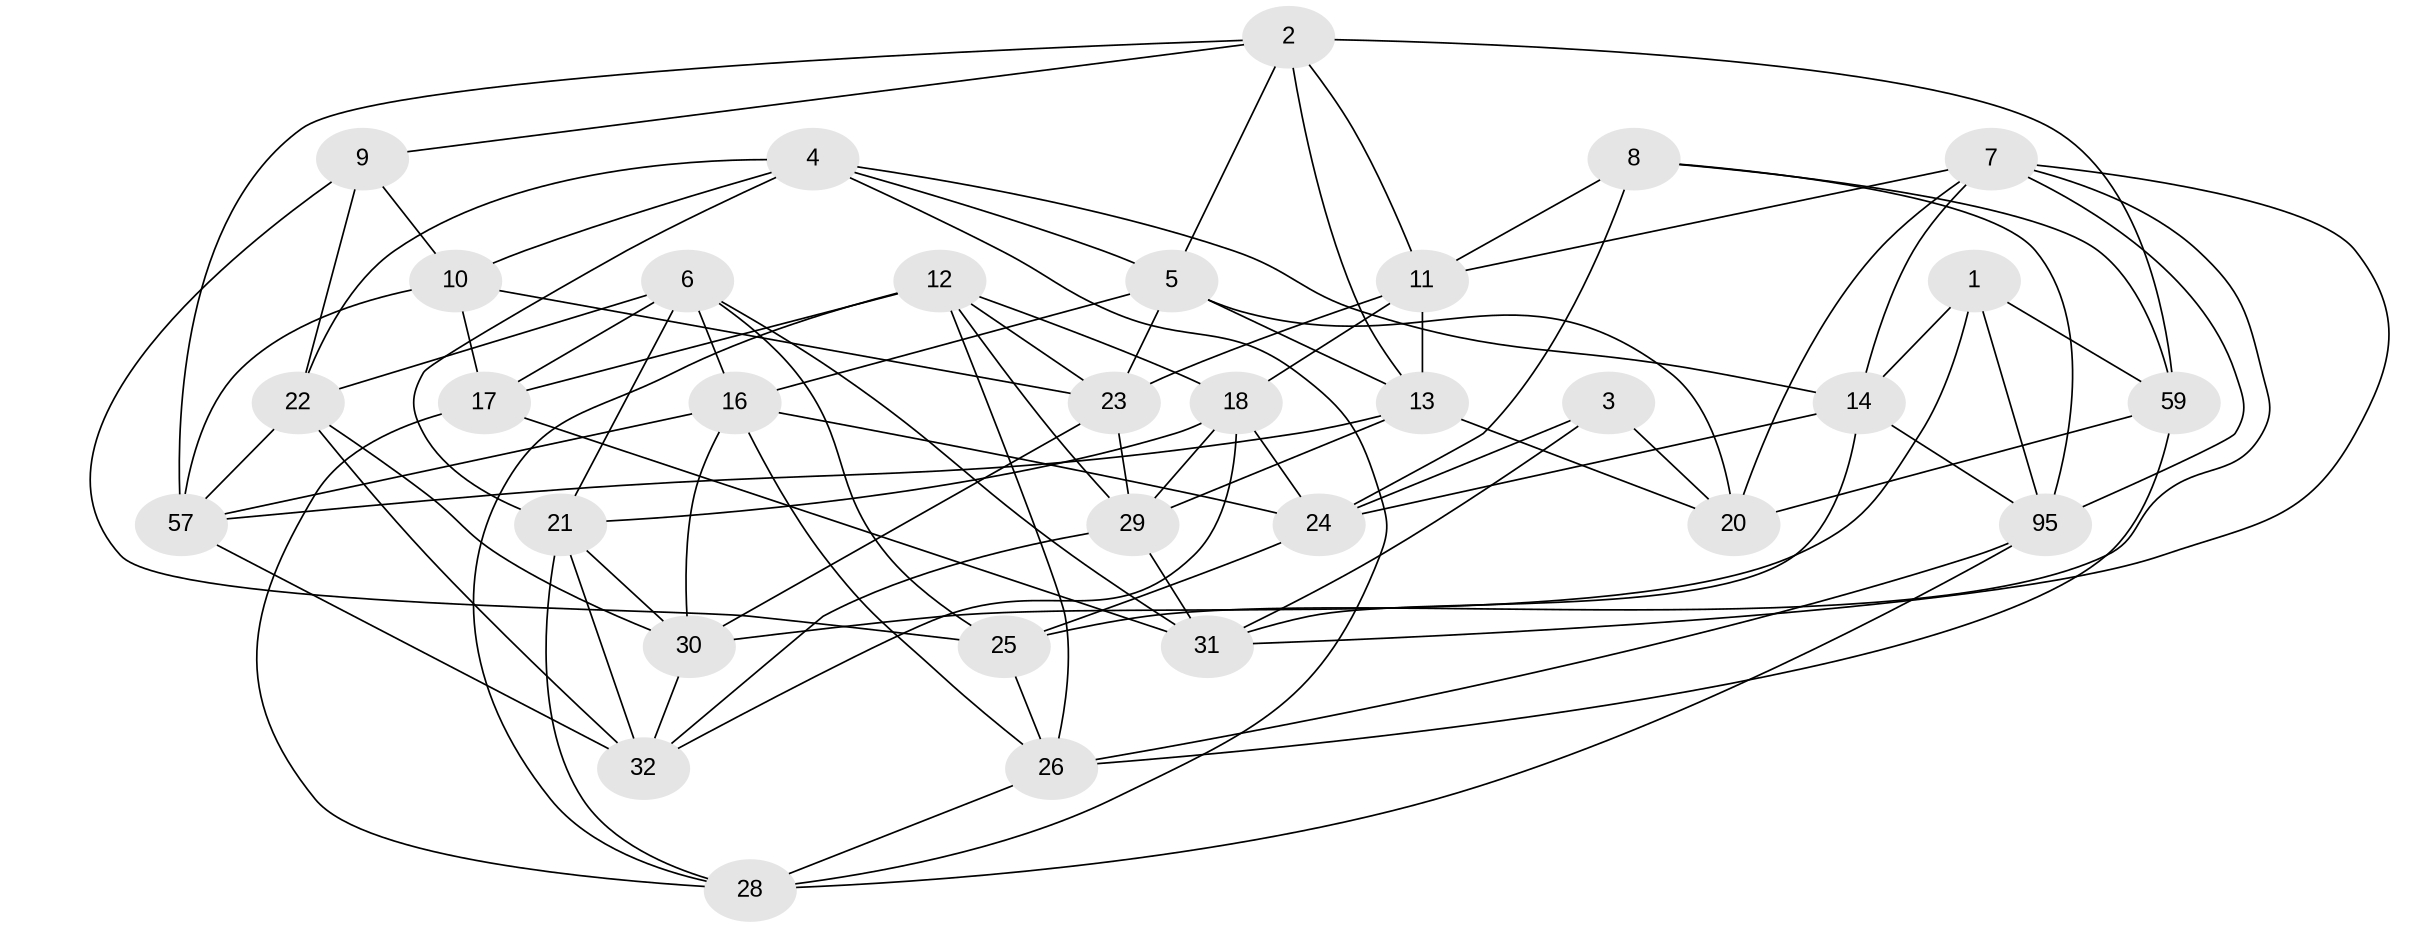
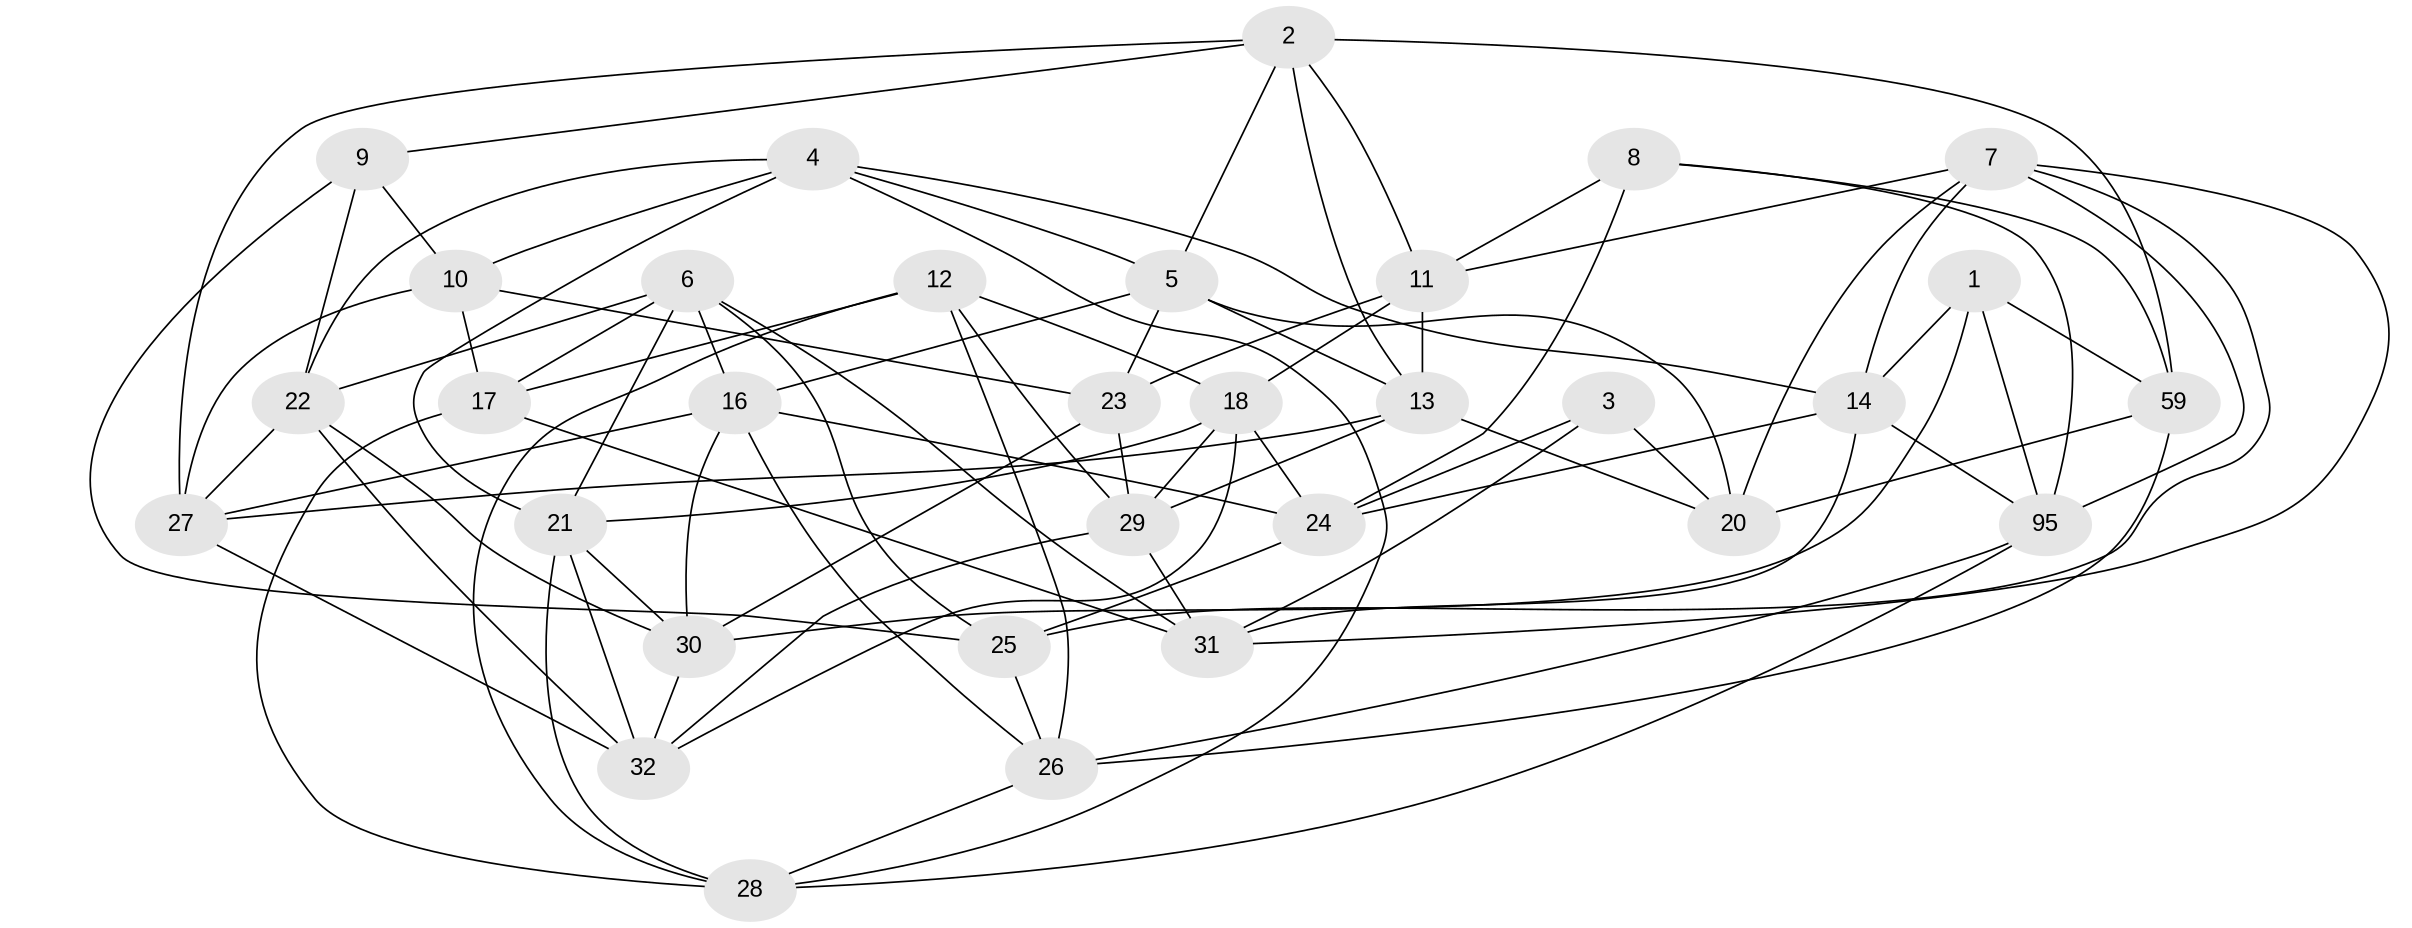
edge "12" -- "23": removed
node "57": label "57" -> "27"
